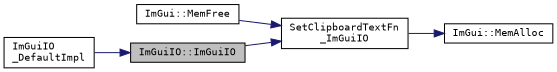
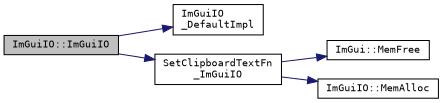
edge "ImGui::MemFree" -> "SetClipboardTextFn _ImGuiIO": reversed
node "ImGui::MemAlloc": label "ImGui::MemAlloc" -> "ImGuiIO::MemAlloc"
edge "ImGuiIO _DefaultImpl" -> "ImGuiIO::ImGuiIO": reversed
